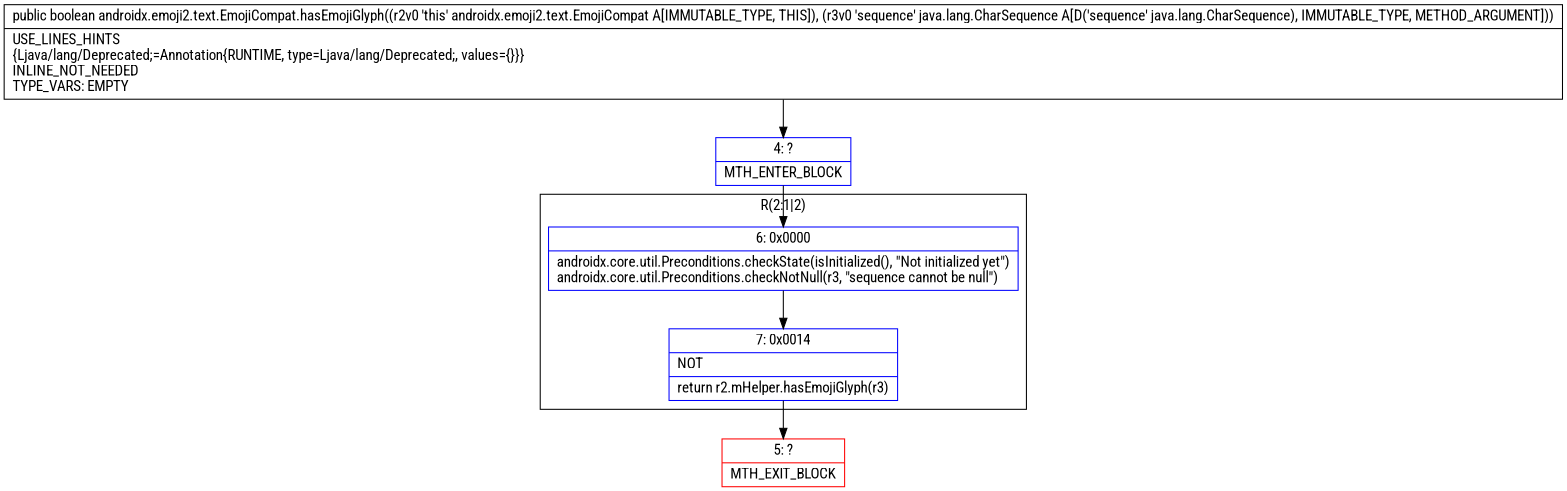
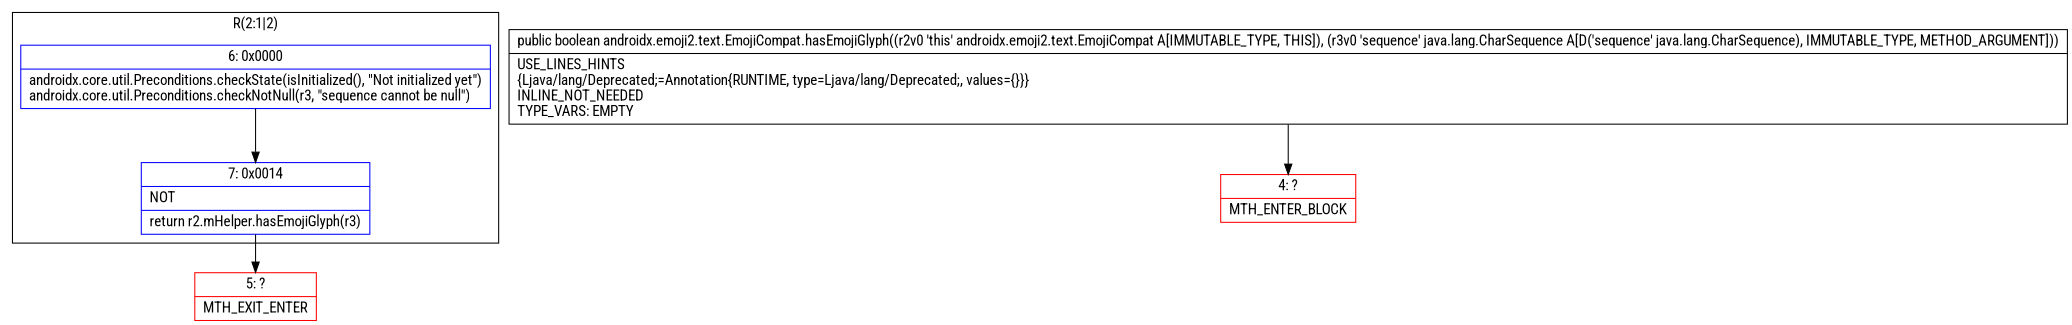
node "4: ?": color blue -> red
edge "4: ?" -> "6: 0x0000": removed
node "5: ?": text "MTH_EXIT_BLOCK" -> "MTH_EXIT_ENTER"
